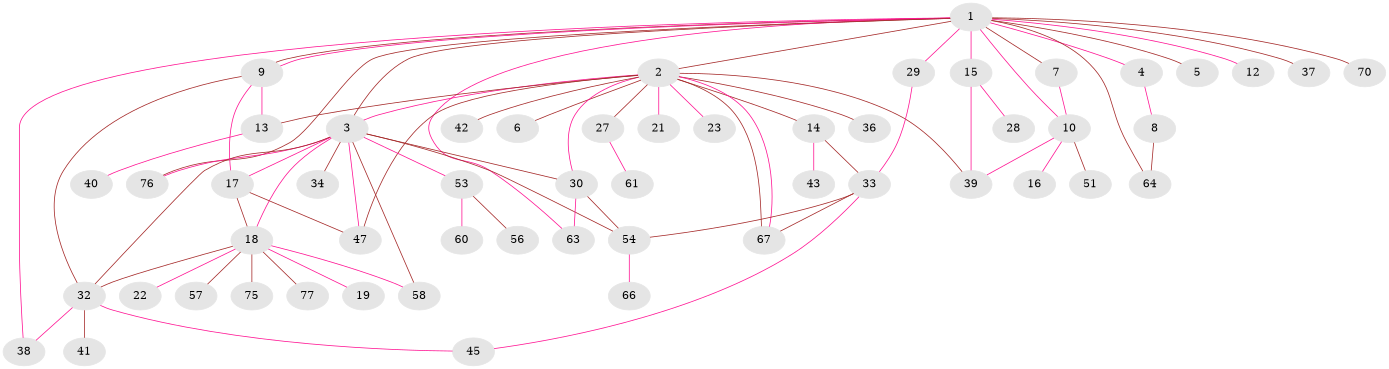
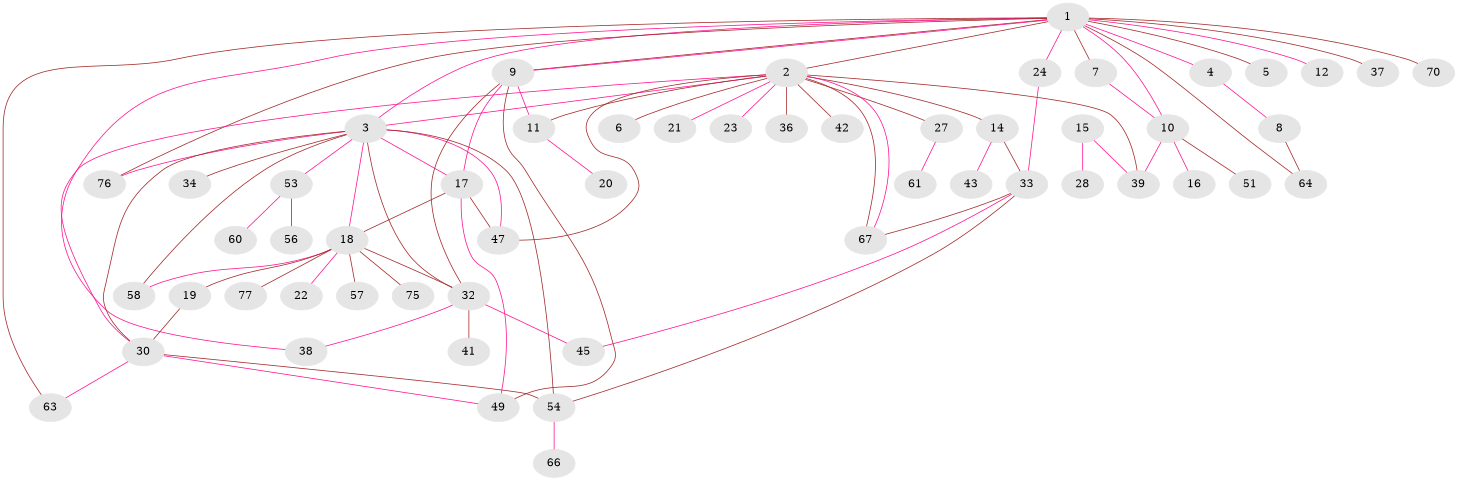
edge "1" -- "3": color brown -> deeppink
edge "1" -- "15": removed
edge "1" -- "63": color deeppink -> brown
node "29": label "29" -> "24"
node "13": label "13" -> "11"
node "40": label "40" -> "20"
edge "18" -- "19": color deeppink -> brown
edge "19" -- "30": added
node "49": added
